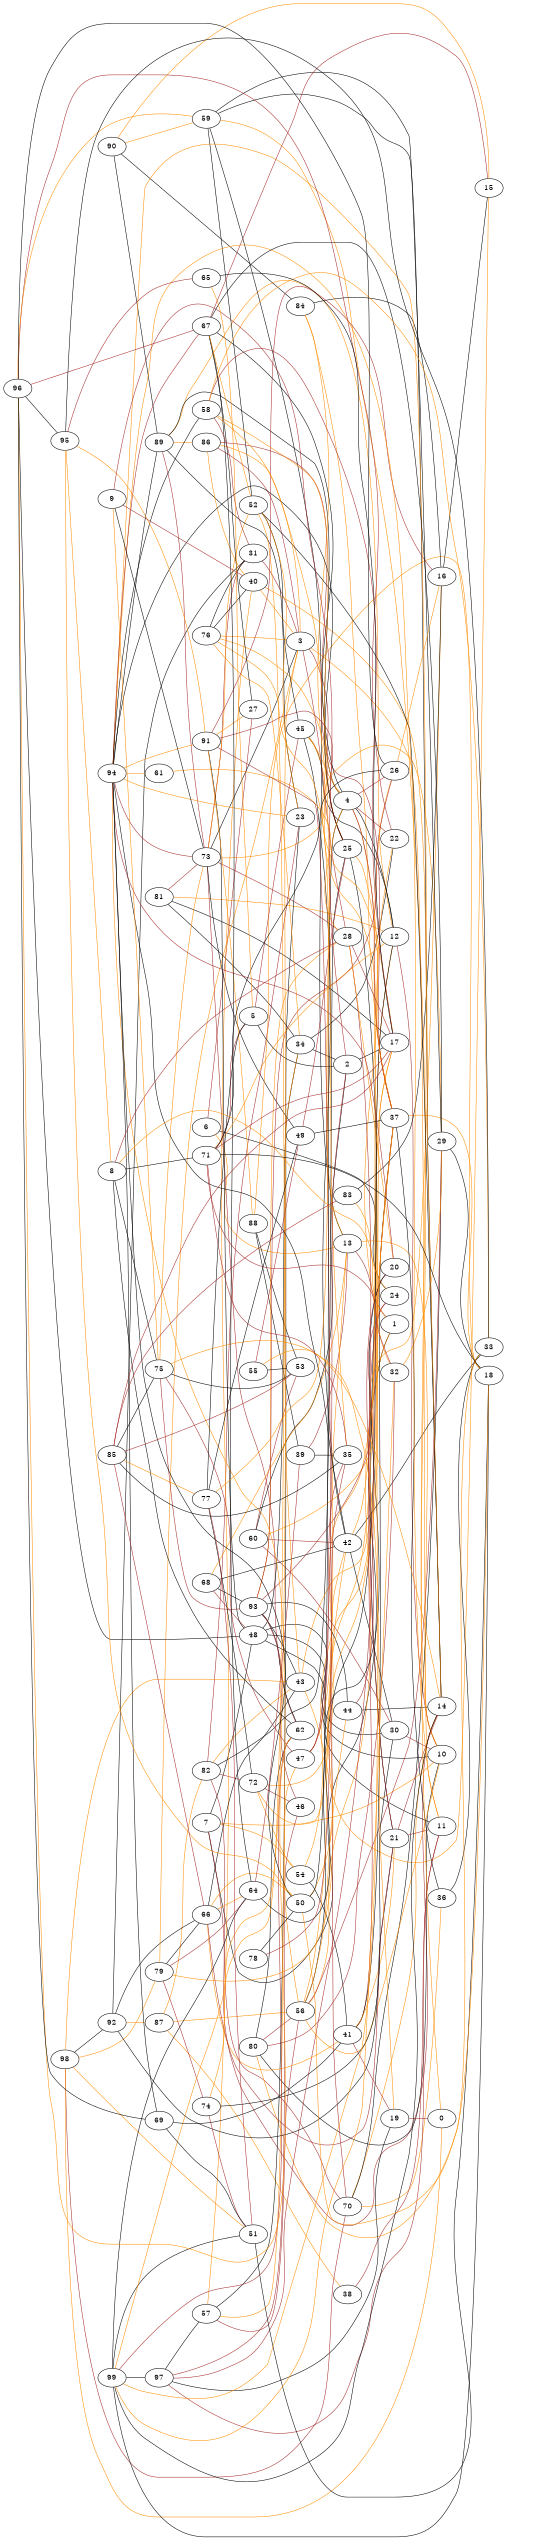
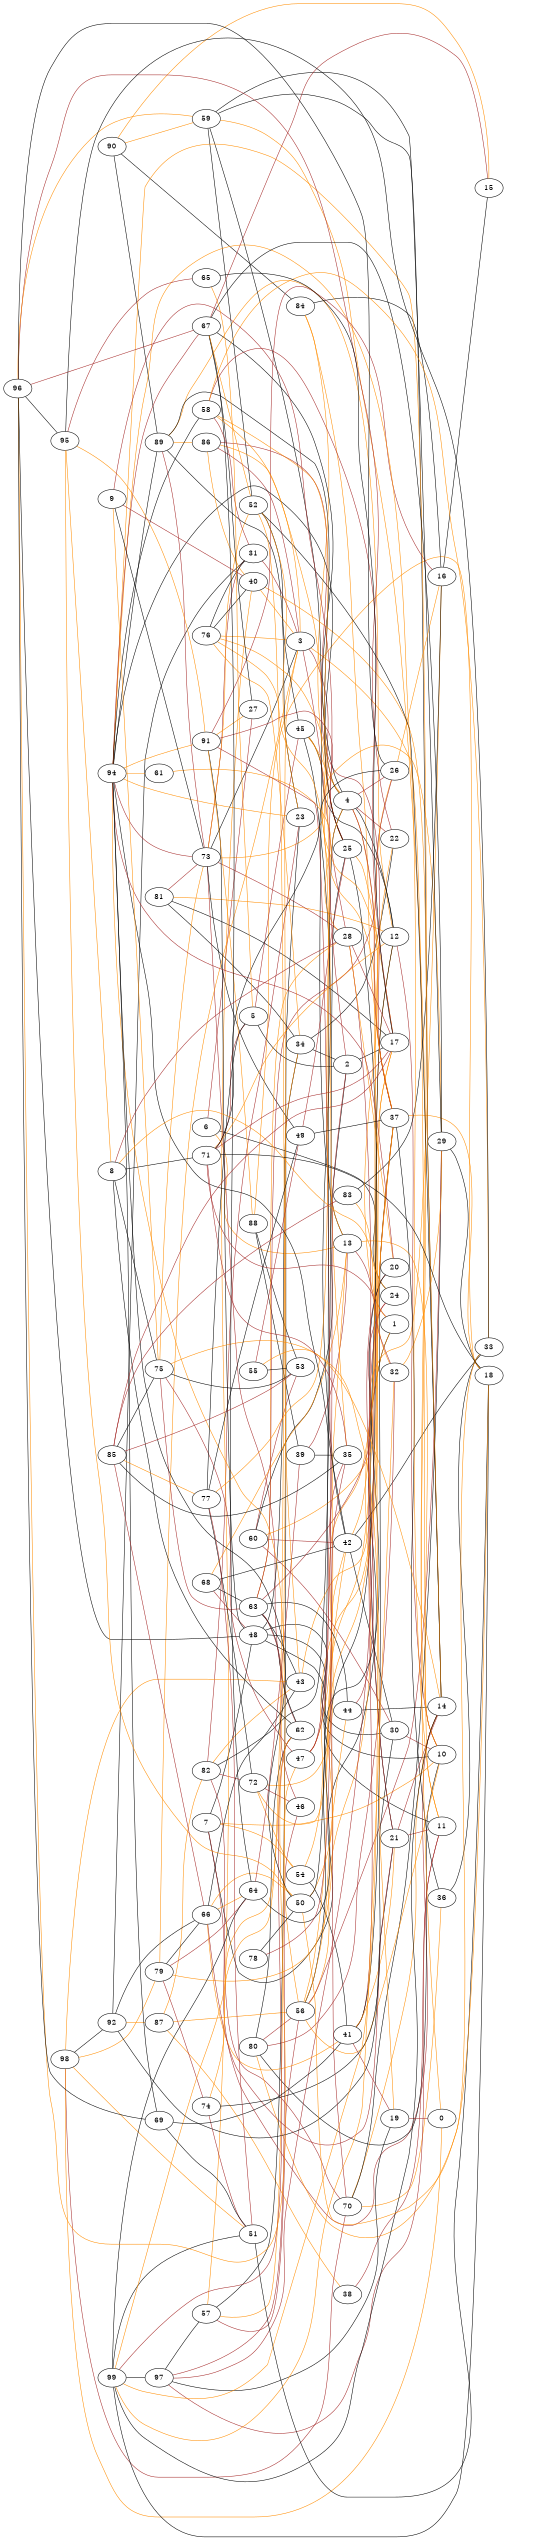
edge "15" -- "43": removed
node "93": label "93" -> "63"
